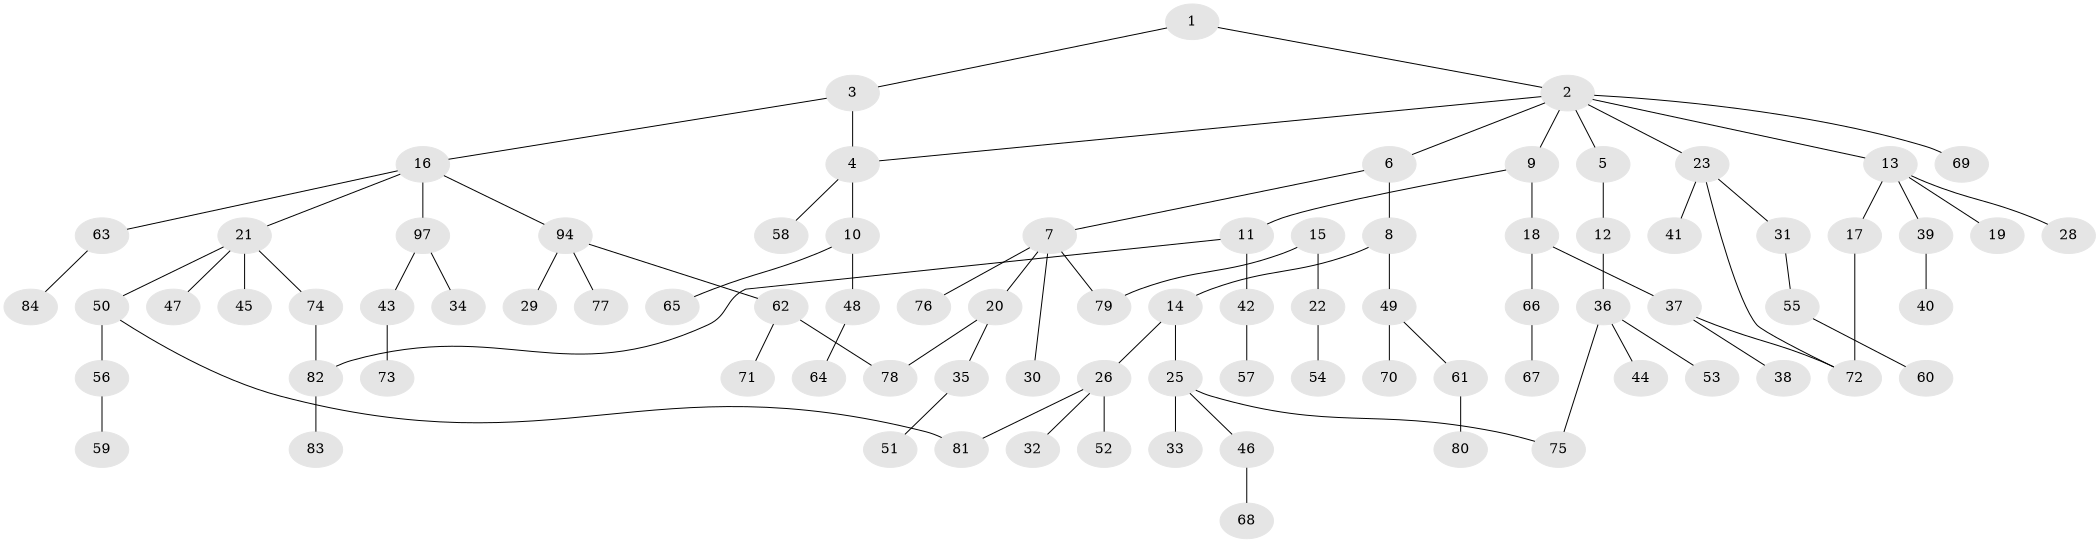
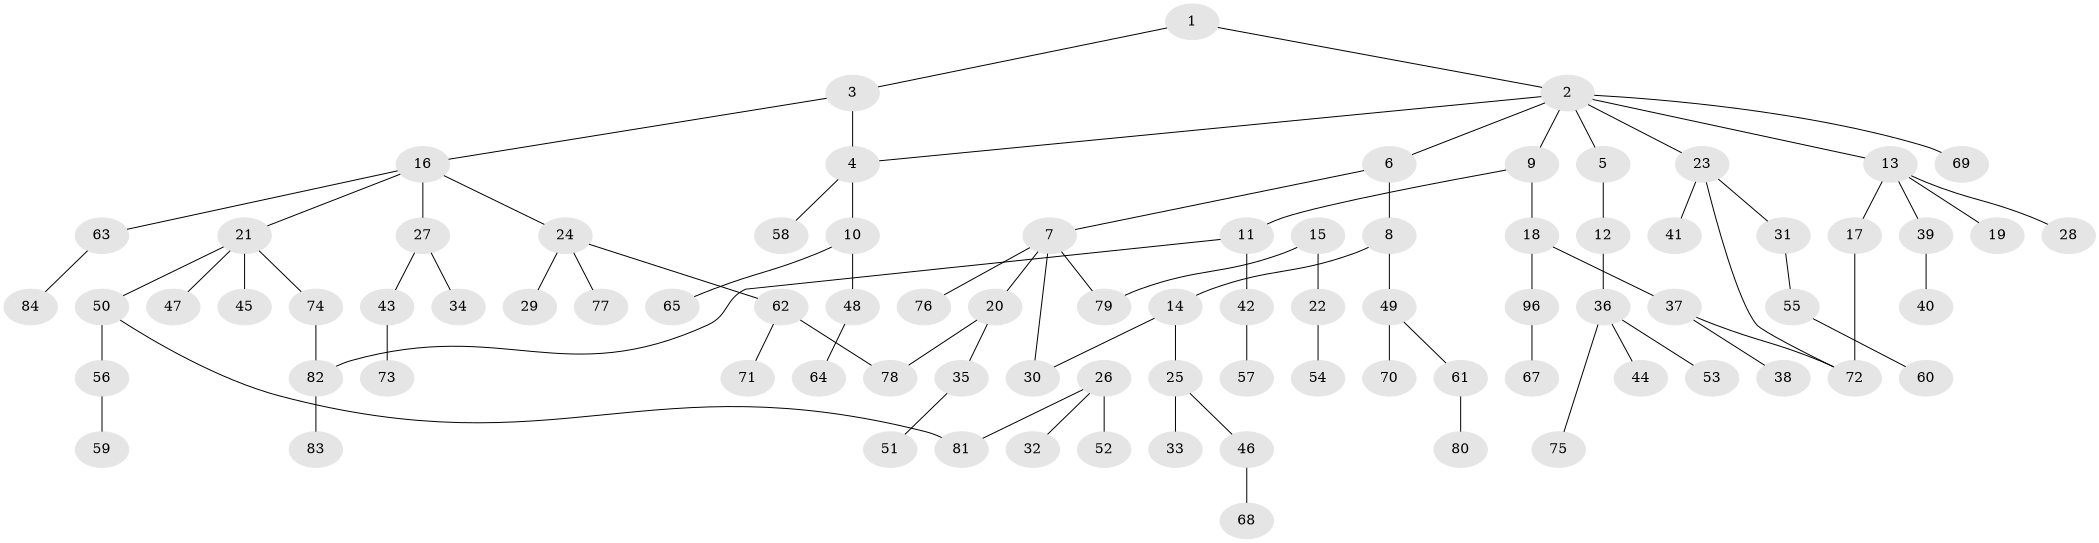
node "97": label "97" -> "27"
node "94": label "94" -> "24"
node "66": label "66" -> "96"
edge "14" -- "26": now "14" -- "30"
edge "25" -- "75": removed
